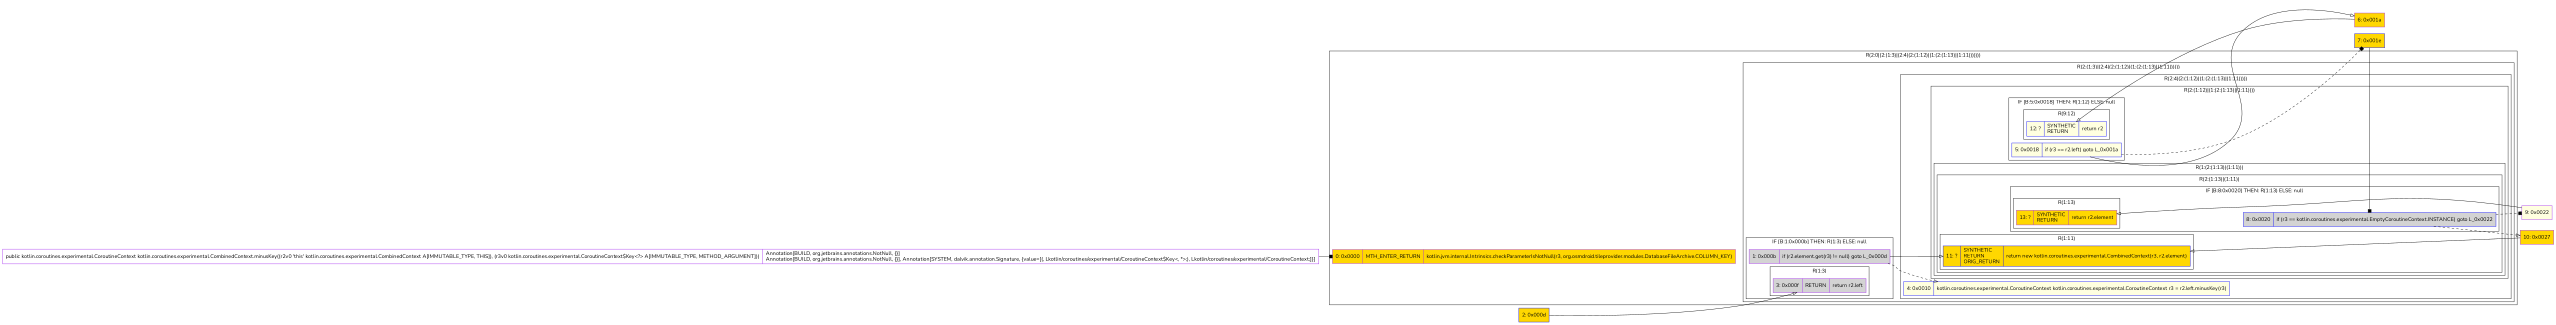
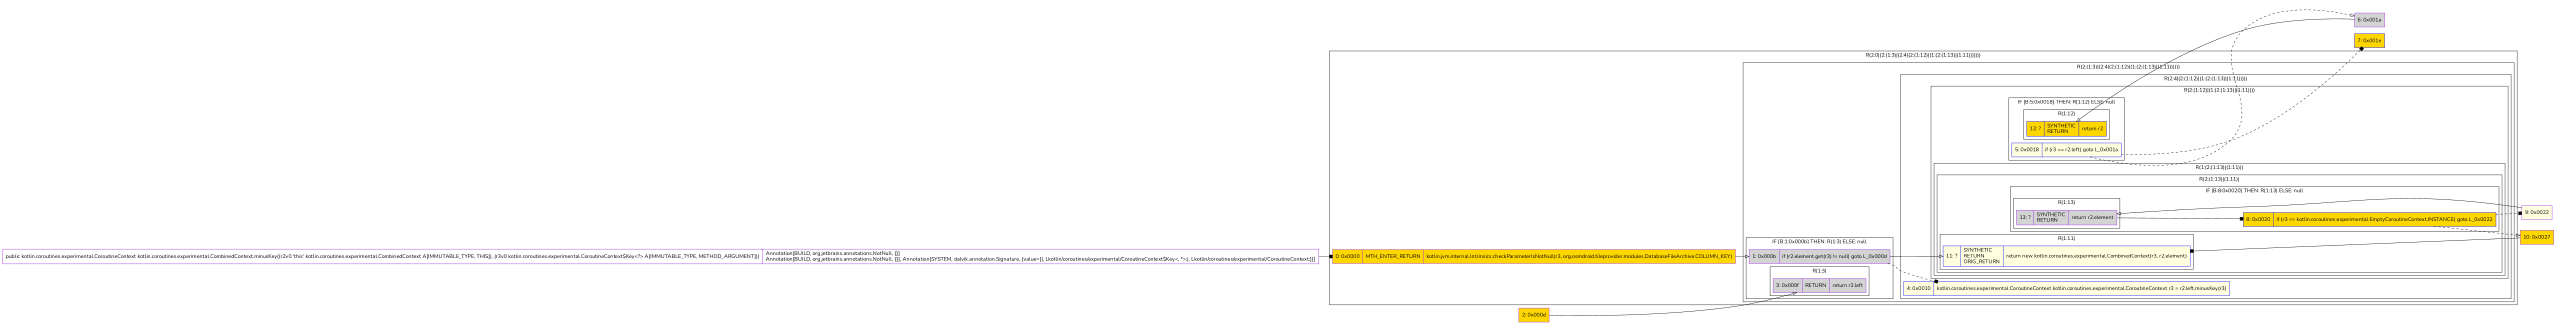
node "6: 0x001a": fillcolor gold -> lightgrey
edge "5: 0x0018" -> "6: 0x001a": style solid -> dashed
cluster "R(9:12)": label "R(9:12)" -> "R(1:12)"
edge "7: 0x001e" -> "8: 0x0020": now "13: ?" -> "8: 0x0020"
node "12: ?": fillcolor lightyellow -> gold
node "13: ?": fillcolor gold -> lightgrey
node "8: 0x0020": fillcolor lightgrey -> gold
edge "10: 0x0027" -> "11: ?": arrowhead onormal -> box
node "11: ?": fillcolor gold -> lightyellow
edge "0: 0x0000" -> "1: 0x000b": added
edge "1: 0x000b" -> "4: 0x0010": arrowhead onormal -> box
node "2: 0x000d": color blue -> purple
